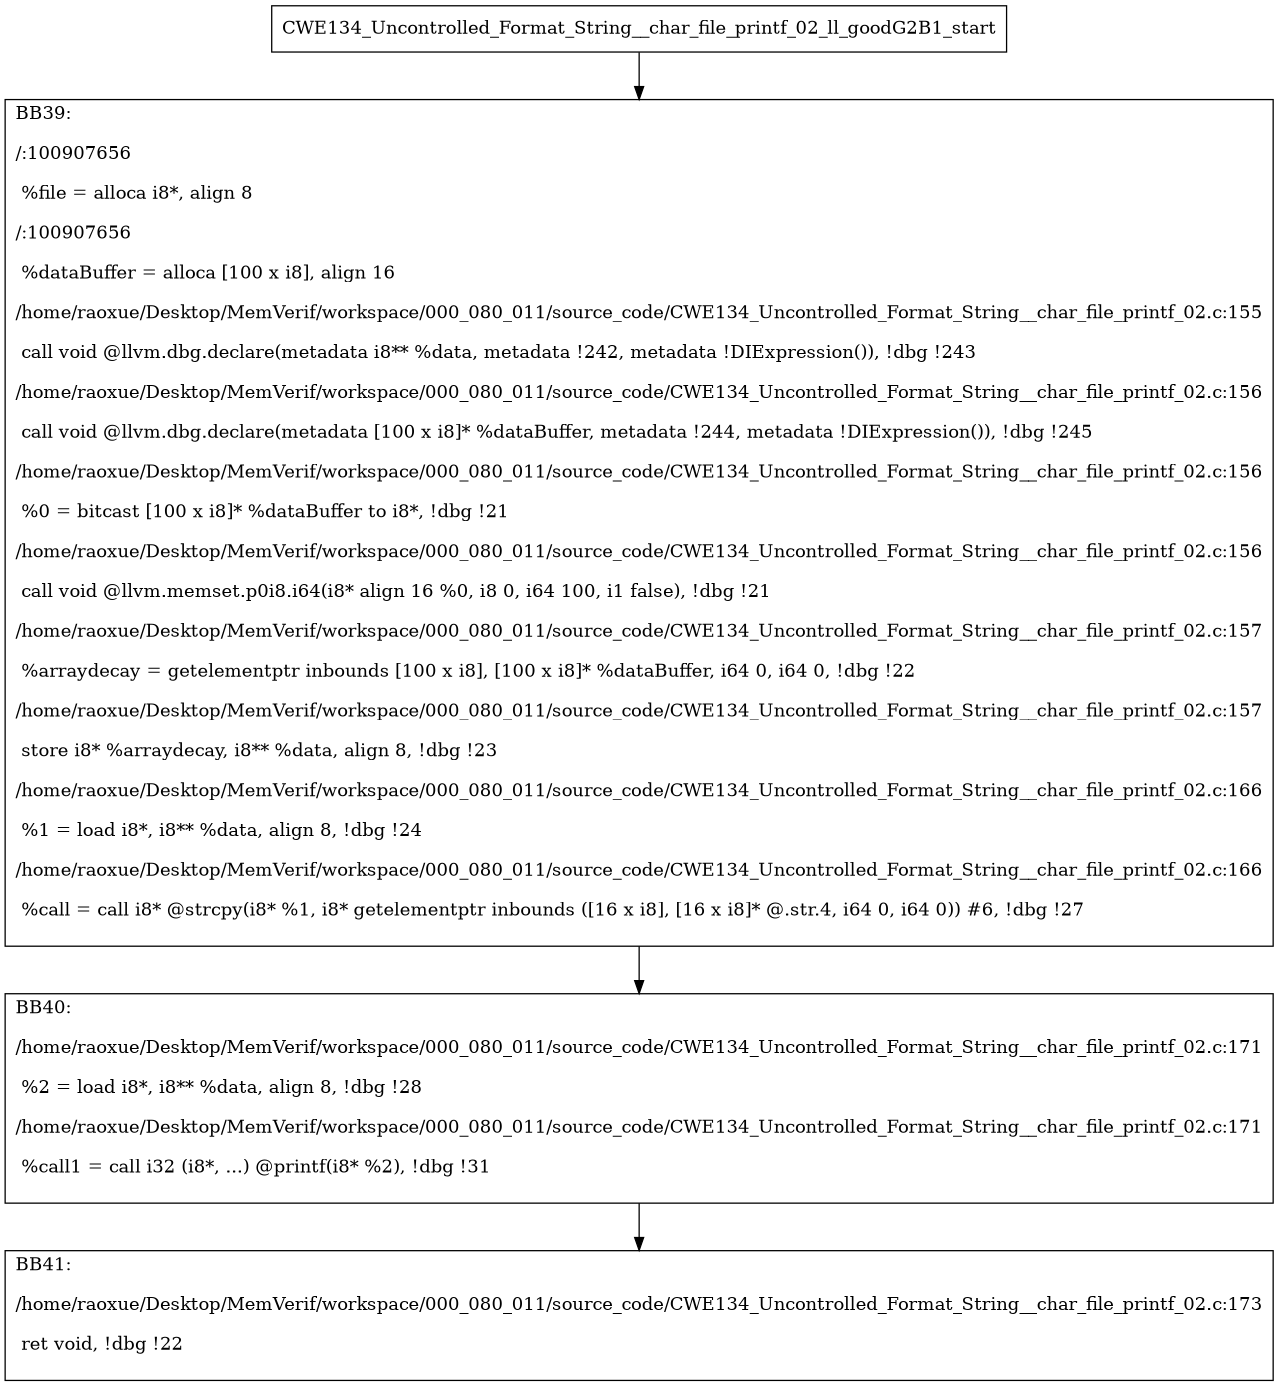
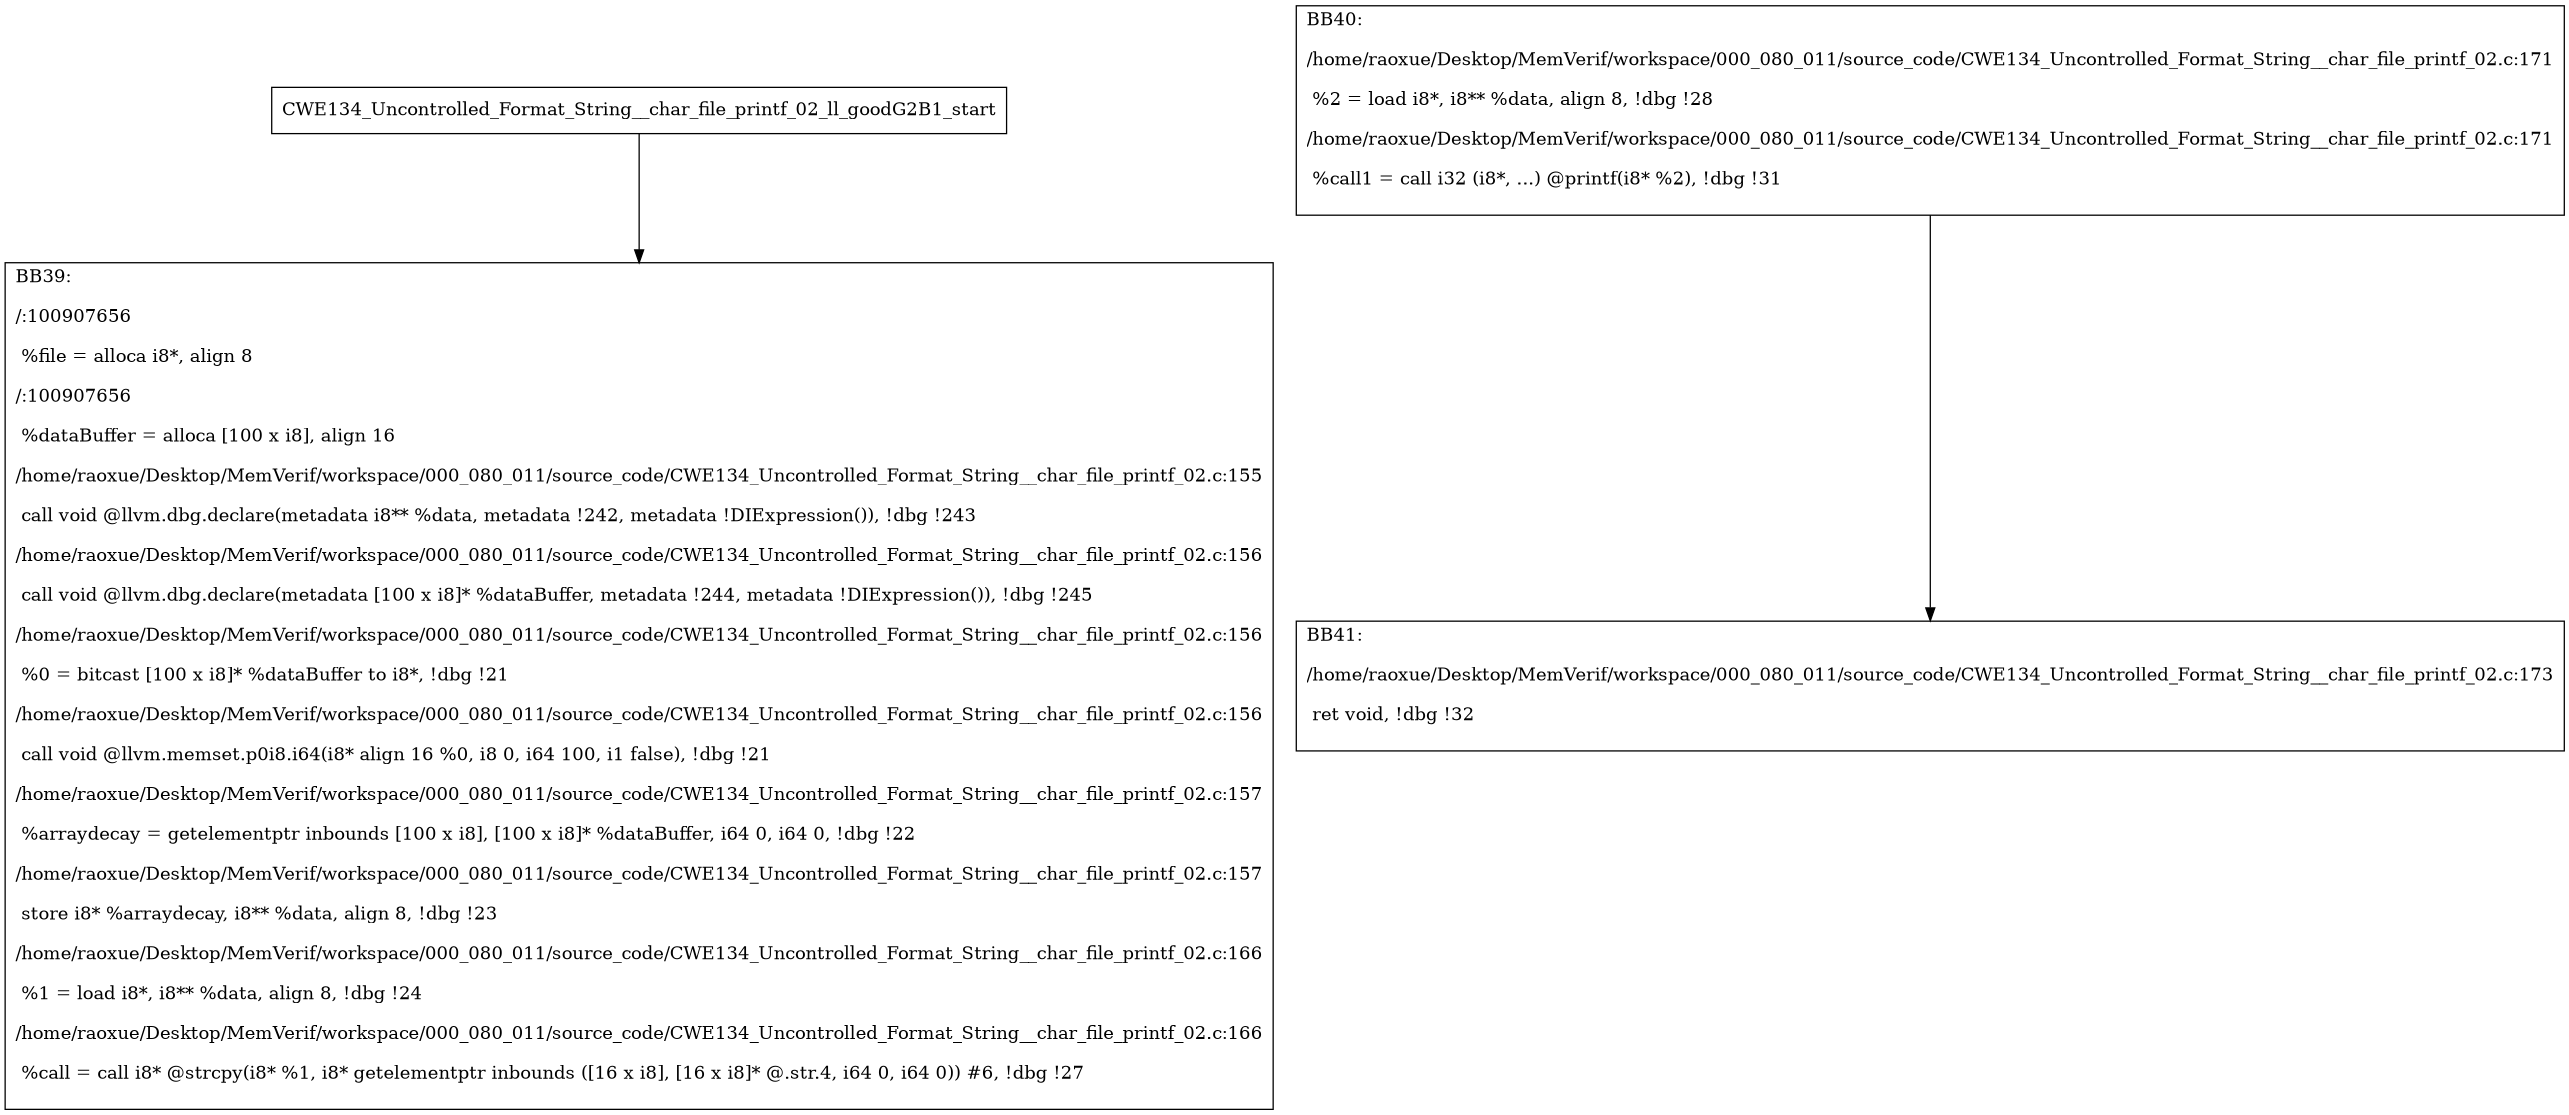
edge "BB39:" -> "BB40:": removed
node "BB41:": text "ret void, !dbg !22" -> "ret void, !dbg !32"
